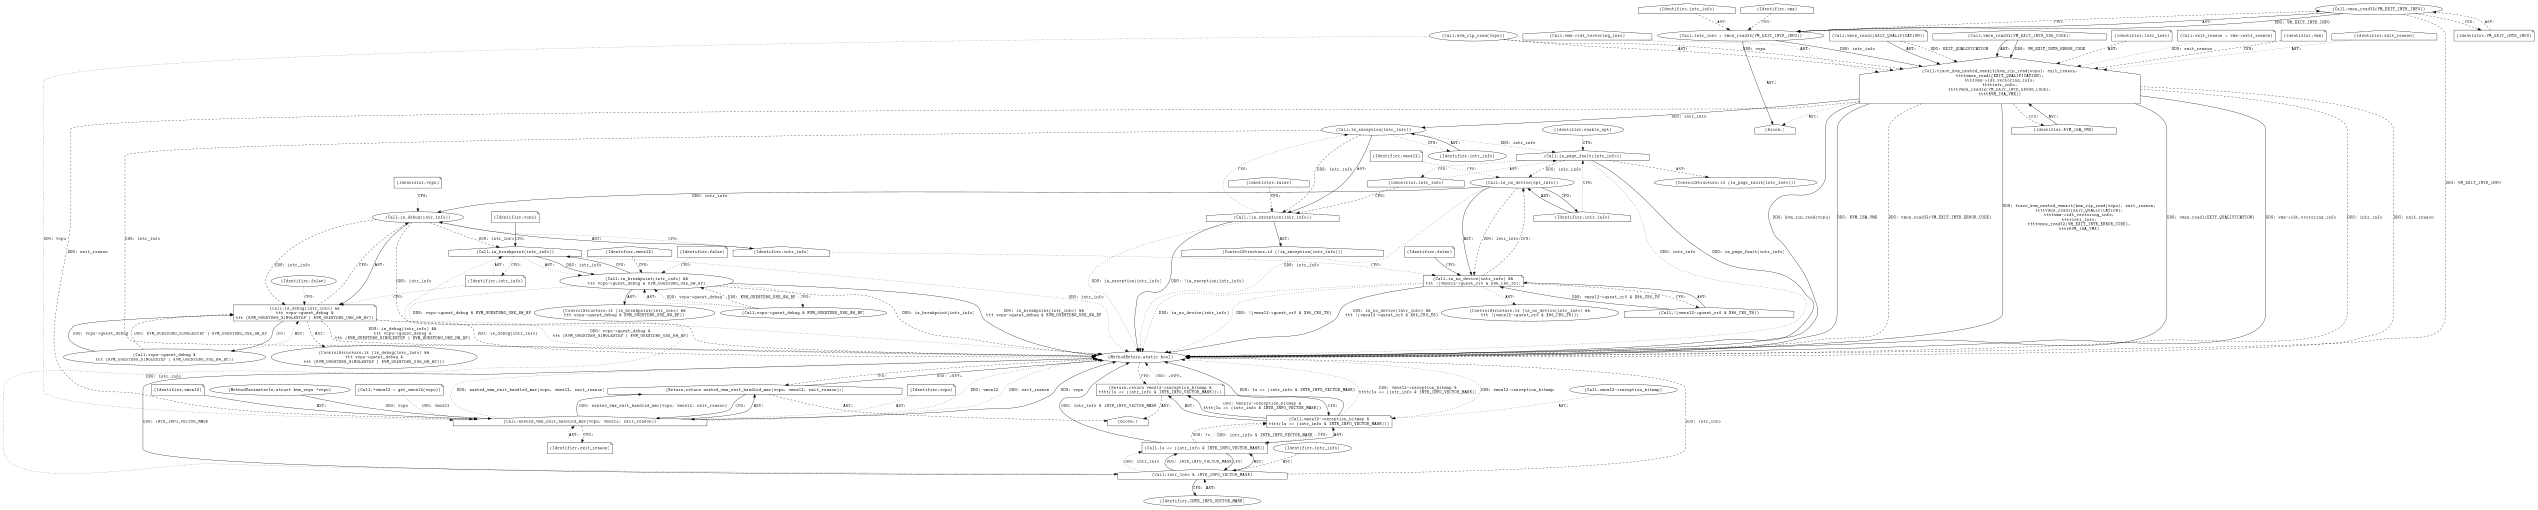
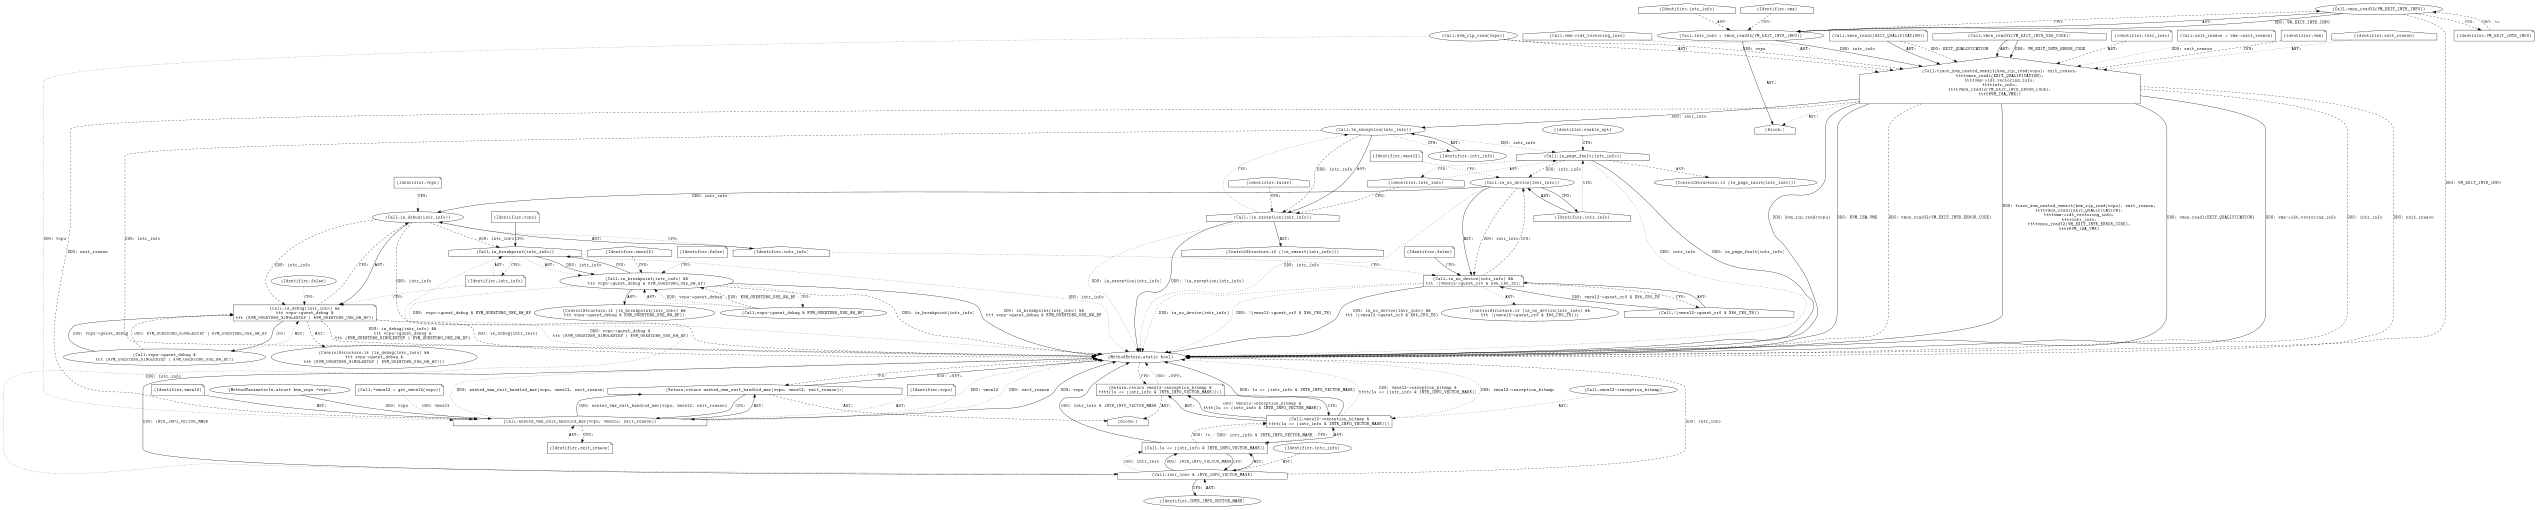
edge "(Identifier,VM_EXIT_INTR_INFO)" -> "(Call,vmcs_read32(VM_EXIT_INTR_INFO))": label "AST: " -> "DDG: 1u"
node "(Identifier,KVM_ISA_VMX)": removed
node "(Call,is_no_device(ept_info))": label "(Call,is_no_device(ept_info))" -> "(Call,is_no_device(intr_info))"
node "(ControlStructure,if (!is_exception(intr_info)))": label "(ControlStructure,if (!is_exception(intr_info)))" -> "(ControlStructure,if (!is_vmexit(intr_info)))"
